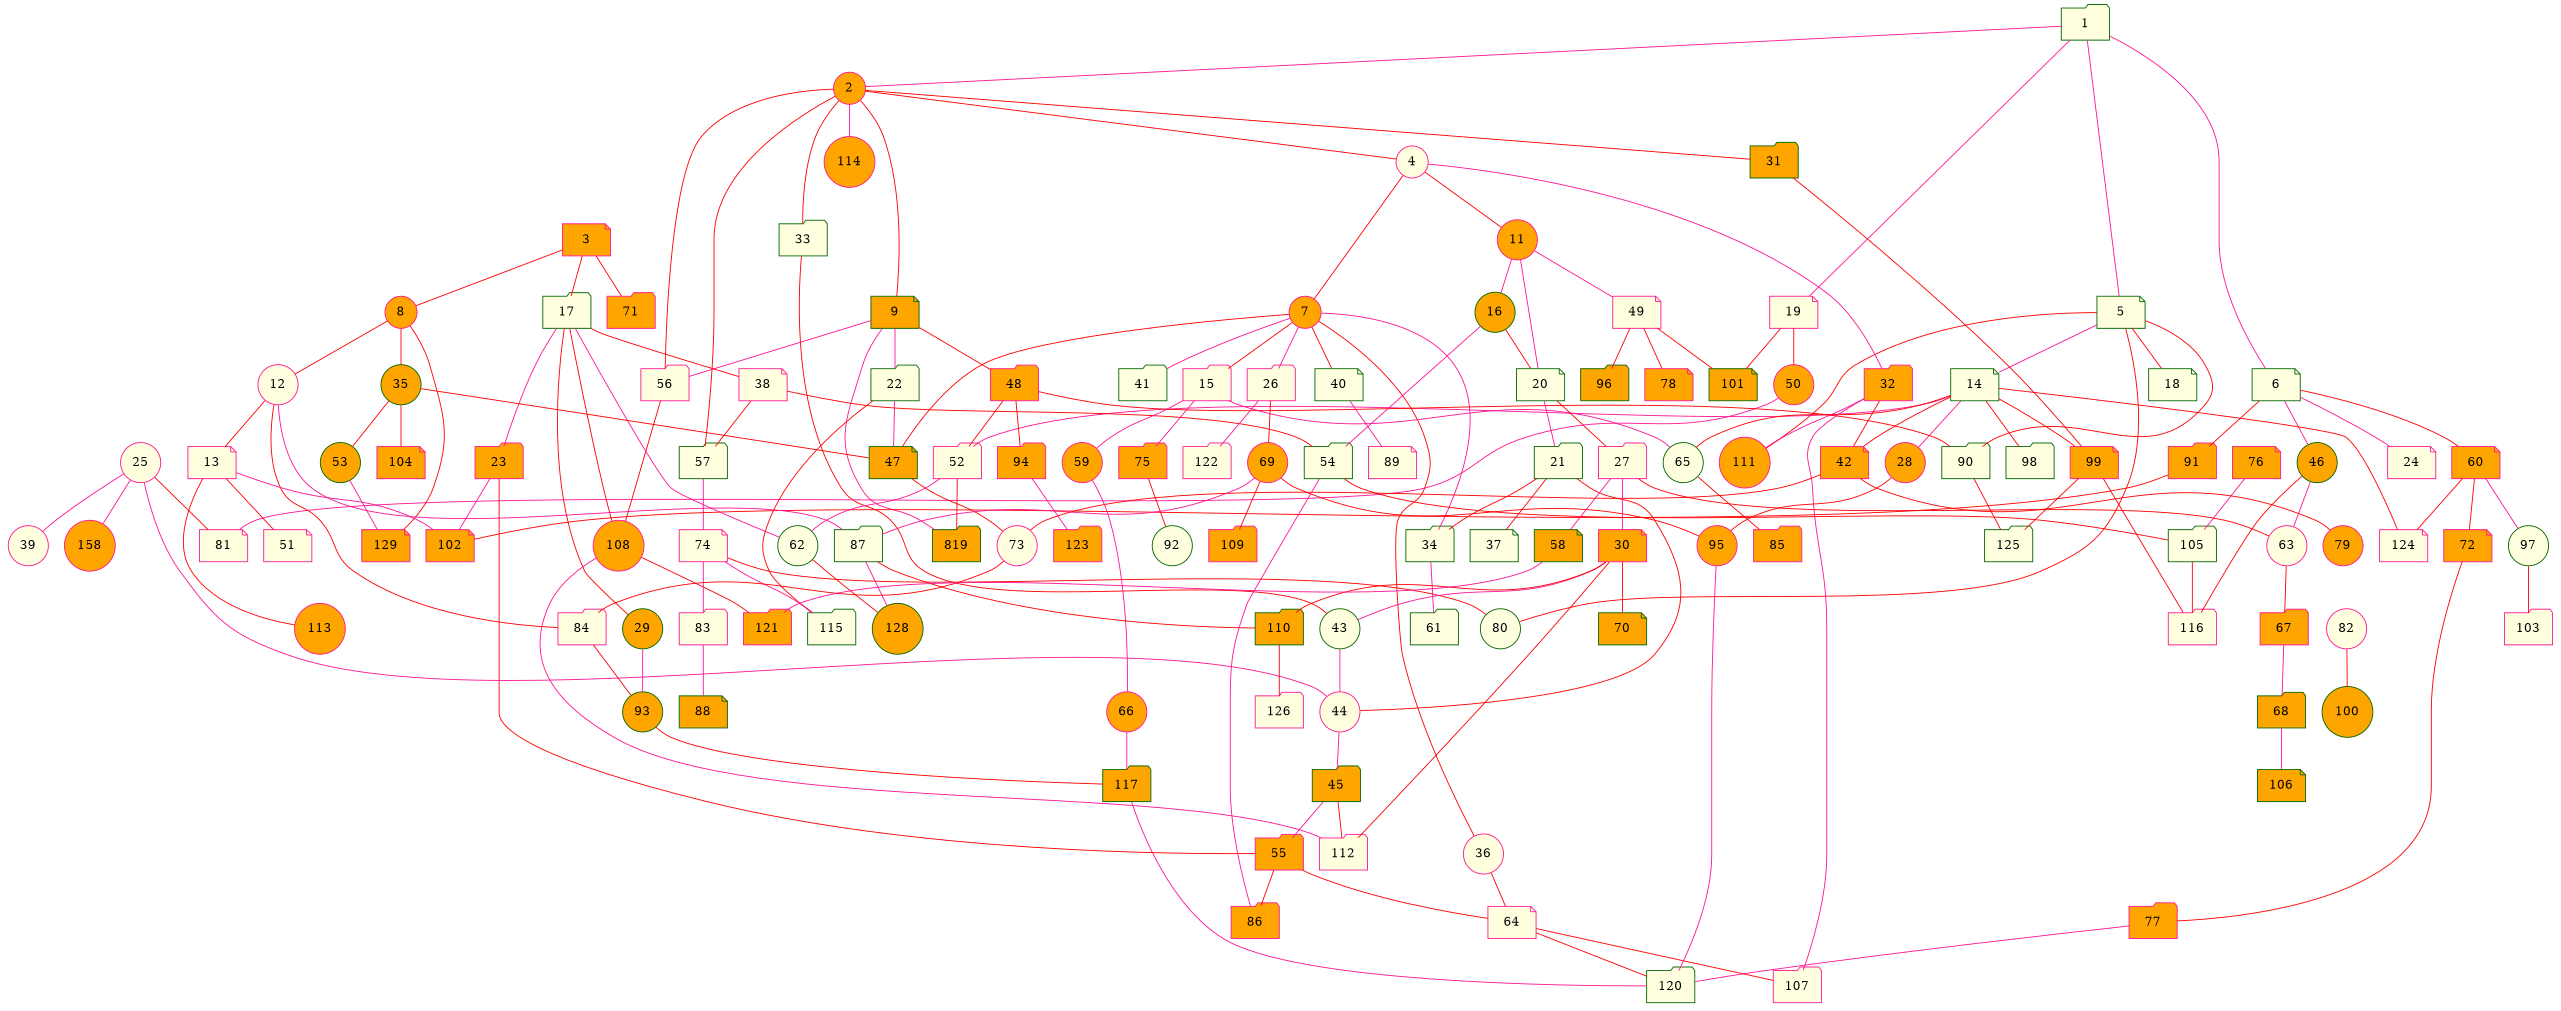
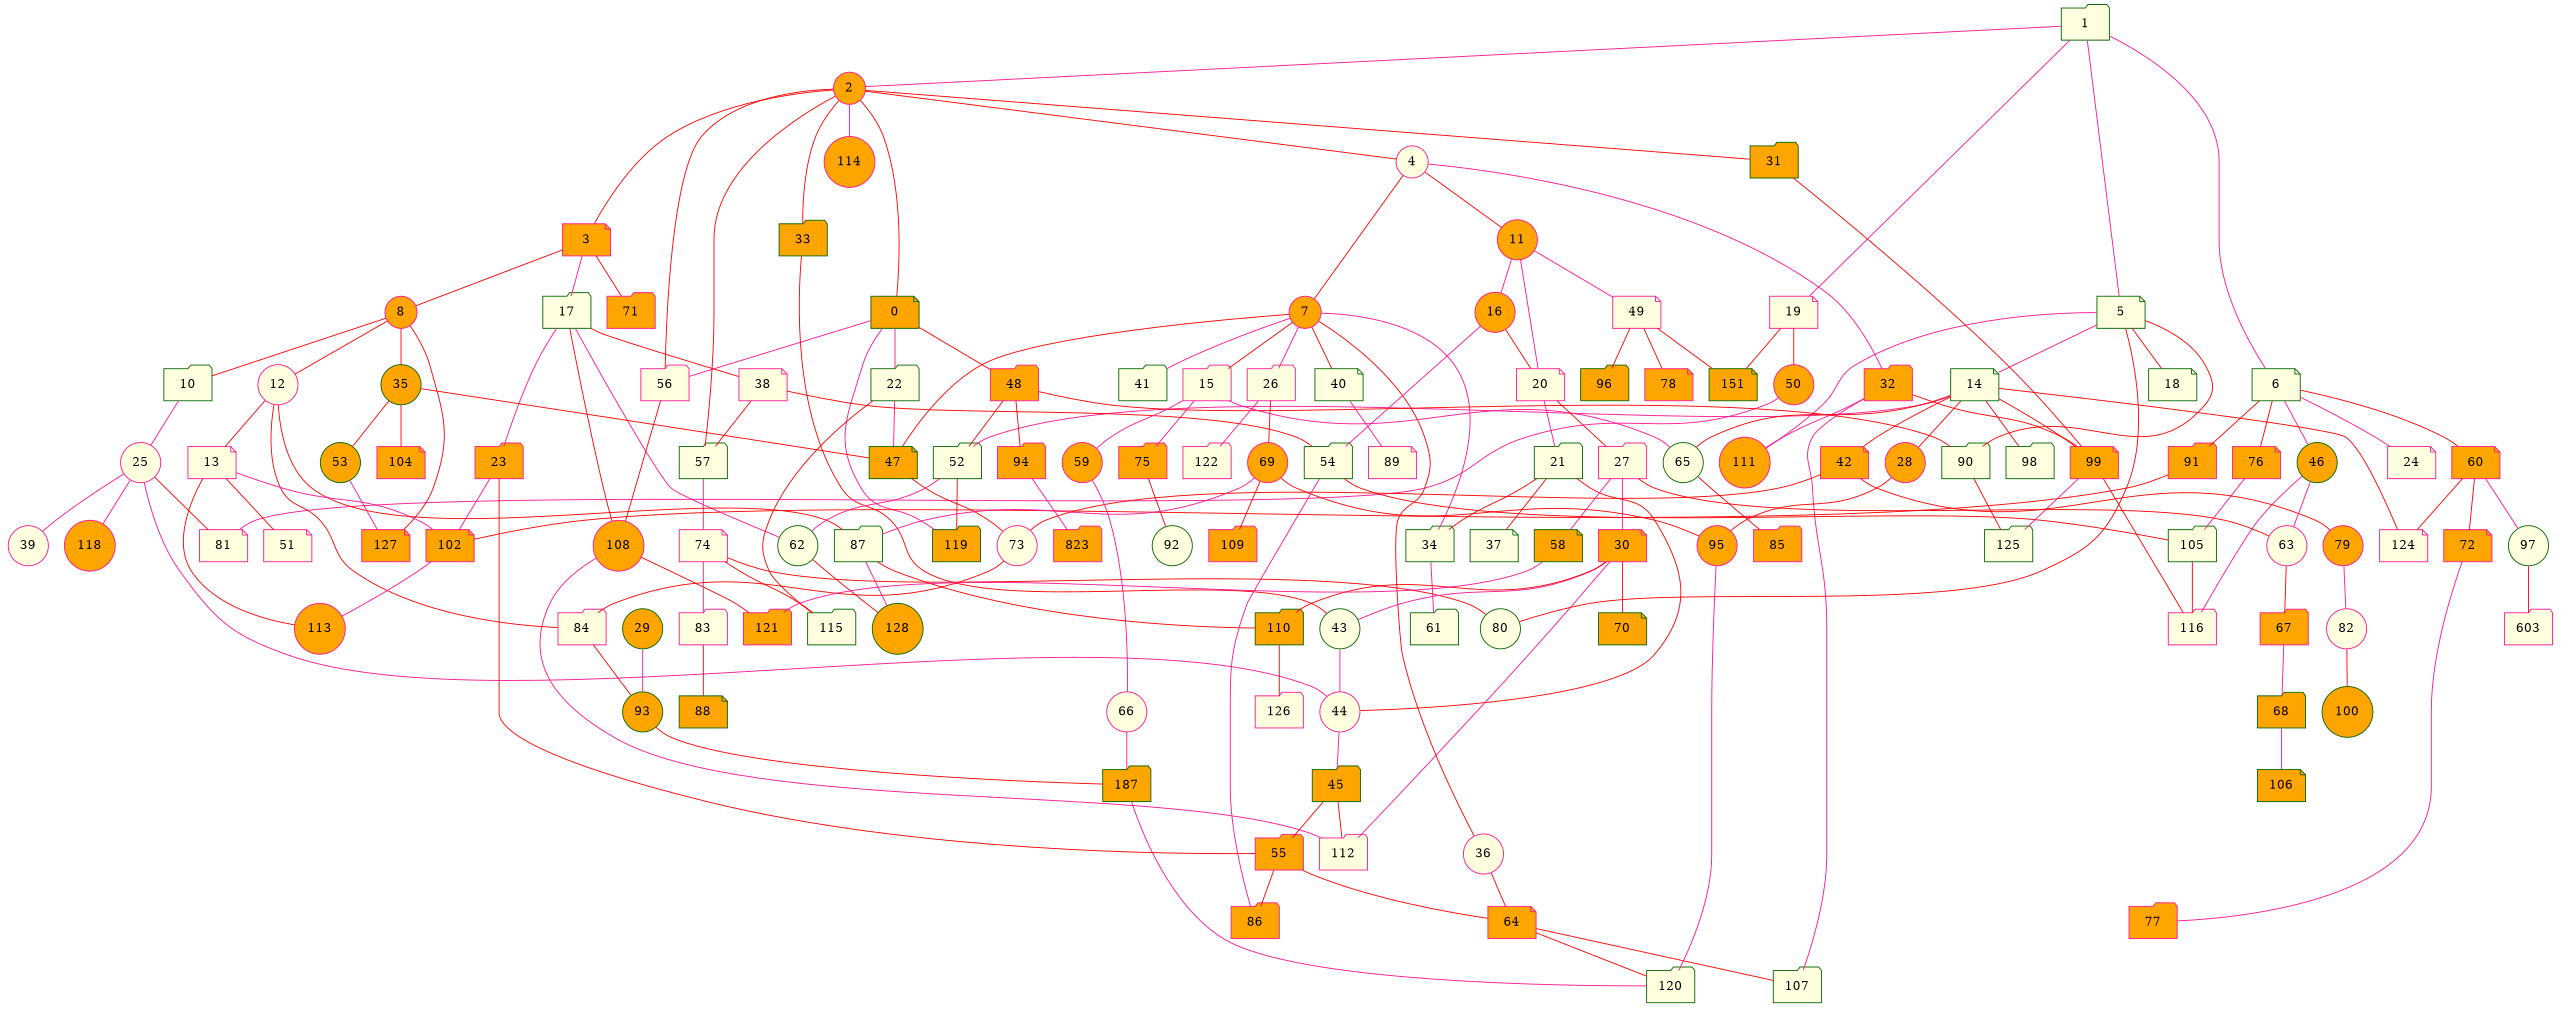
edge "2" -- "3": added
node "33": fillcolor lightyellow -> orange
edge "3" -- "17": color red -> deeppink
node "9": label "9" -> "0"
node "16": color darkgreen -> deeppink
edge "5" -- "111": color red -> deeppink
node "10": added
node "20": color darkgreen -> deeppink
node "101": label "101" -> "151"
edge "14" -- "28": color deeppink -> red
edge "32" -- "42": now "32" -- "99"
edge "6" -- "76": added
node "52": color deeppink -> darkgreen
edge "17" -- "29": removed
edge "99" -- "125": color red -> deeppink
edge "12" -- "87": color deeppink -> red
edge "46" -- "116": color red -> deeppink
node "158": label "158" -> "118"
node "129": label "129" -> "127"
node "819": label "819" -> "119"
node "123": label "123" -> "823"
edge "74" -- "115": color deeppink -> red
edge "102" -- "113": added
edge "79" -- "82": added
node "103": label "103" -> "603"
edge "83" -- "88": color deeppink -> red
edge "30" -- "112": color red -> deeppink
node "66": fillcolor orange -> lightyellow
node "117": label "117" -> "187"
edge "45" -- "55": color deeppink -> red
edge "72" -- "77": color red -> deeppink
node "64": fillcolor lightyellow -> orange
edge "77" -- "120": removed
node "107": color deeppink -> darkgreen
